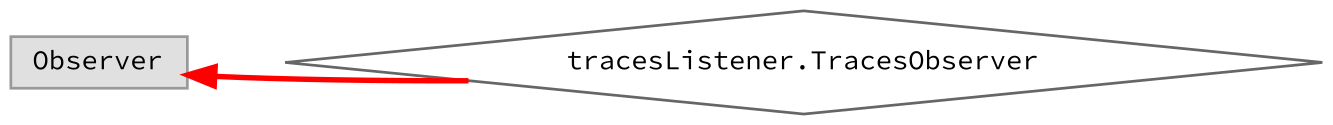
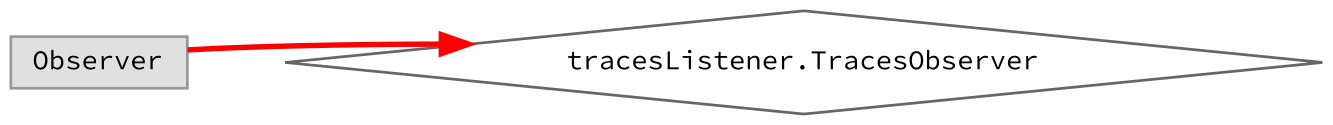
edge "tracesListener.TracesObserver" -> "Observer": reversed
